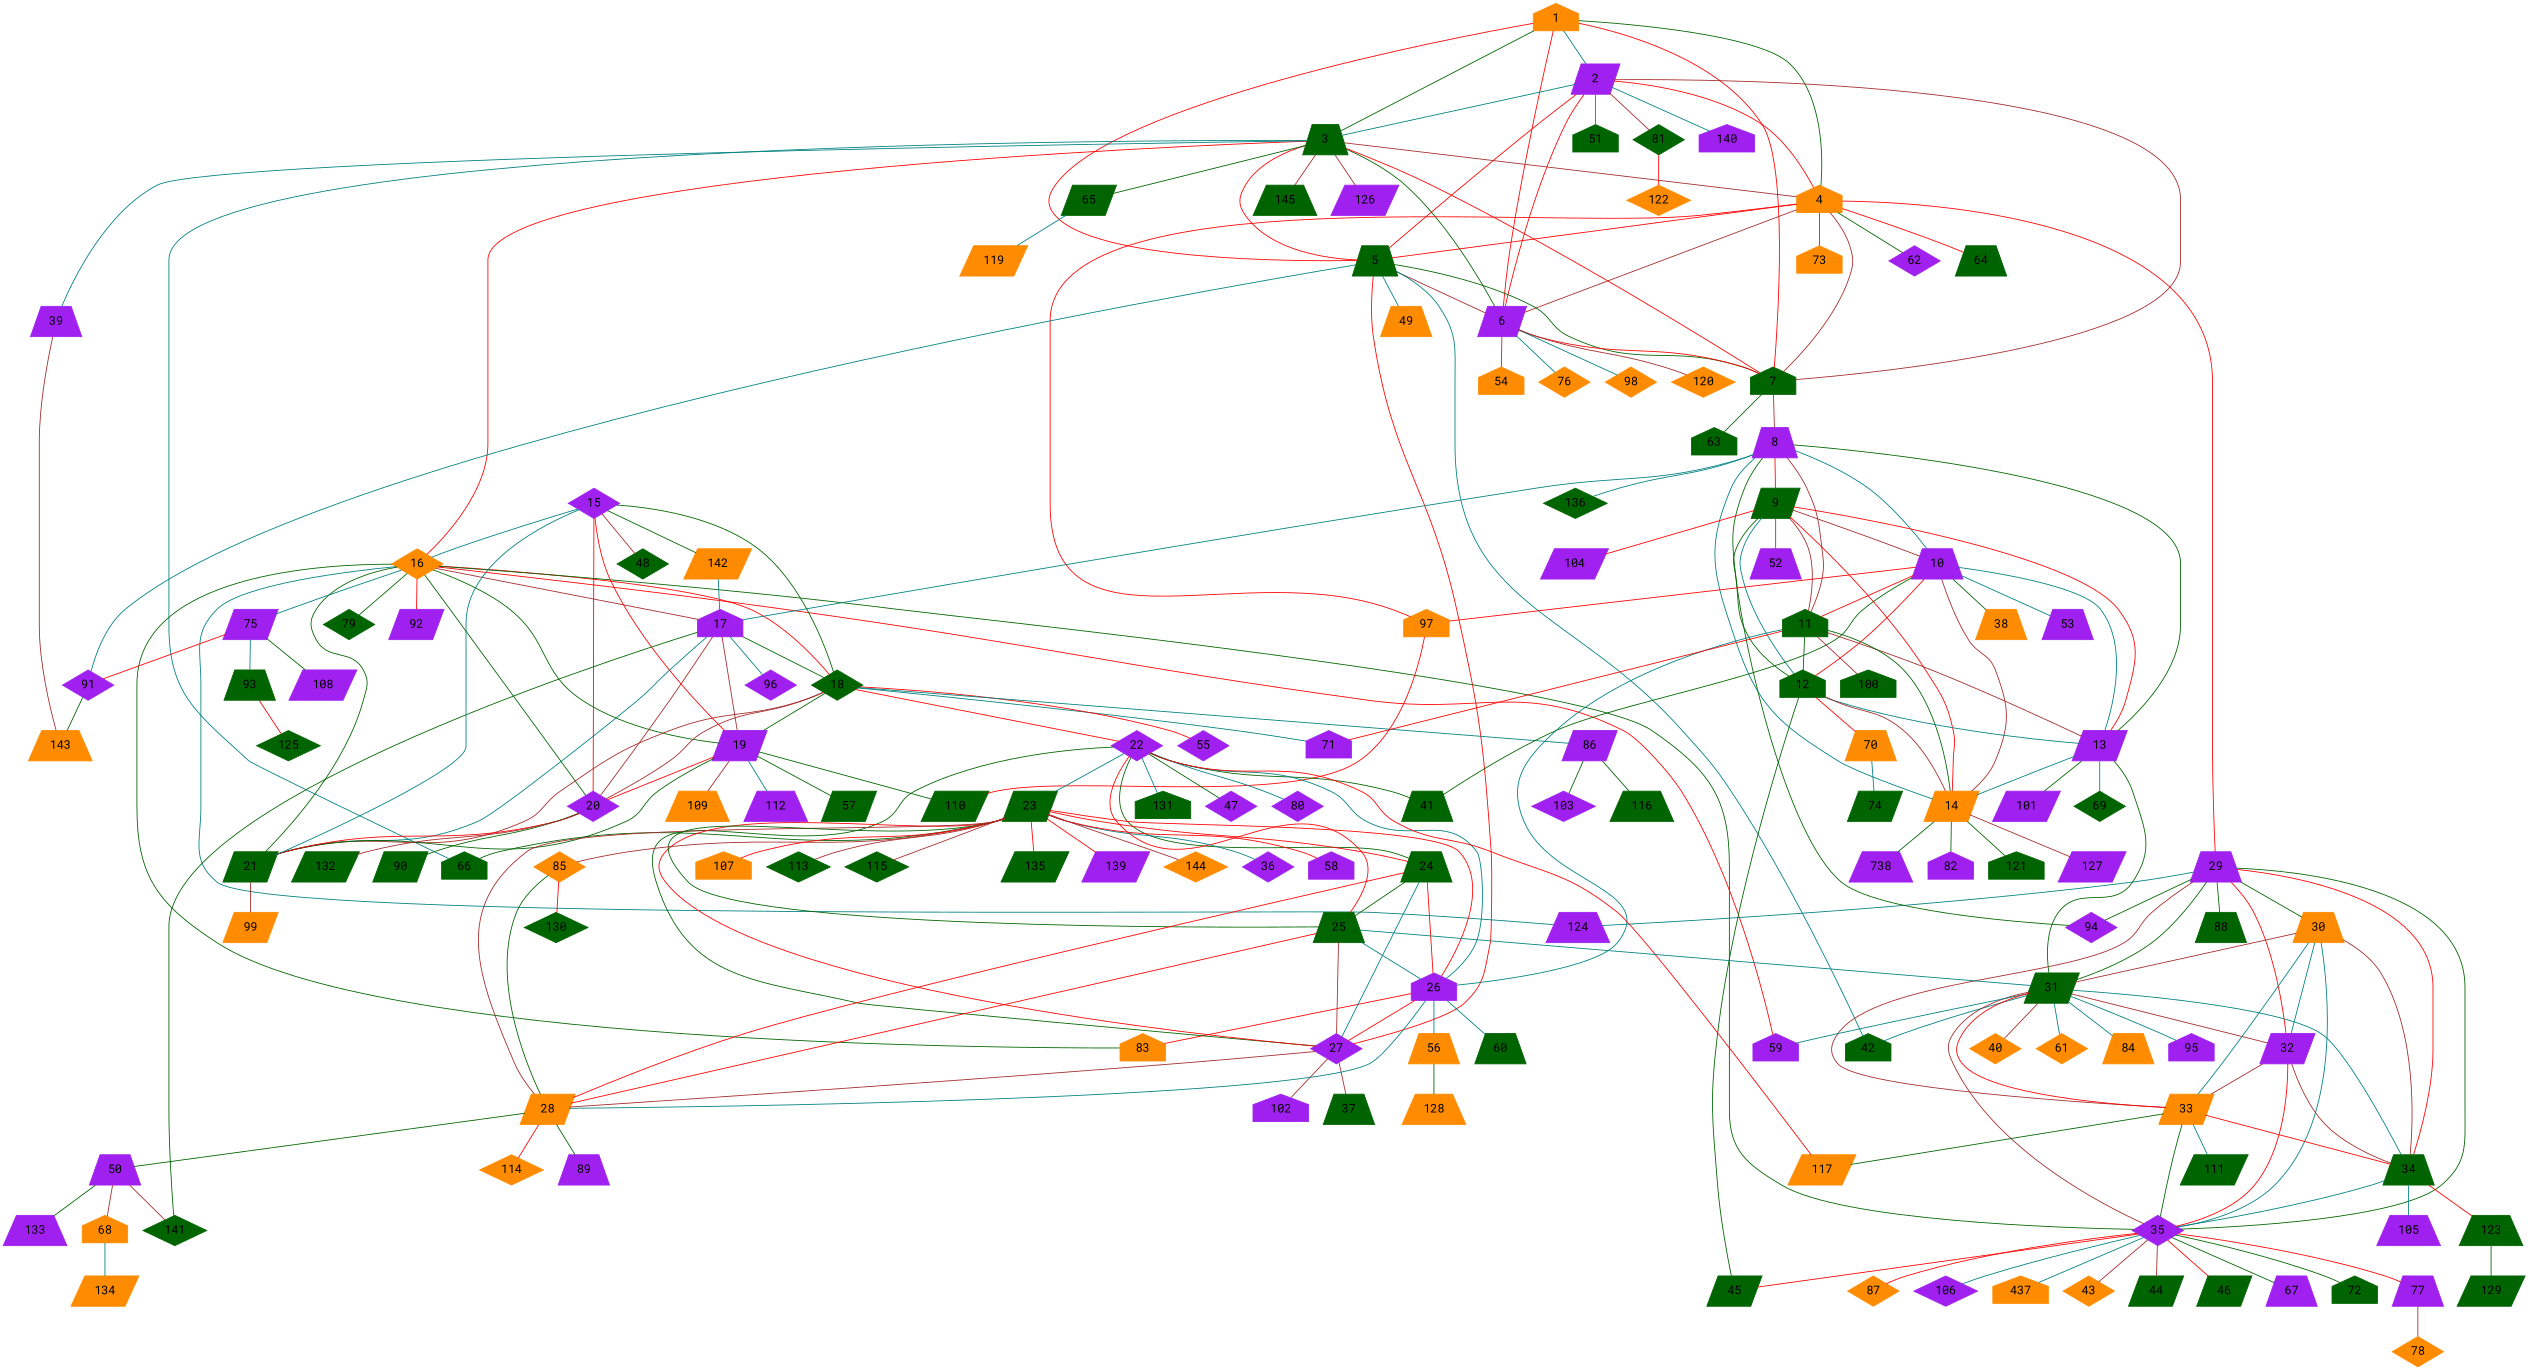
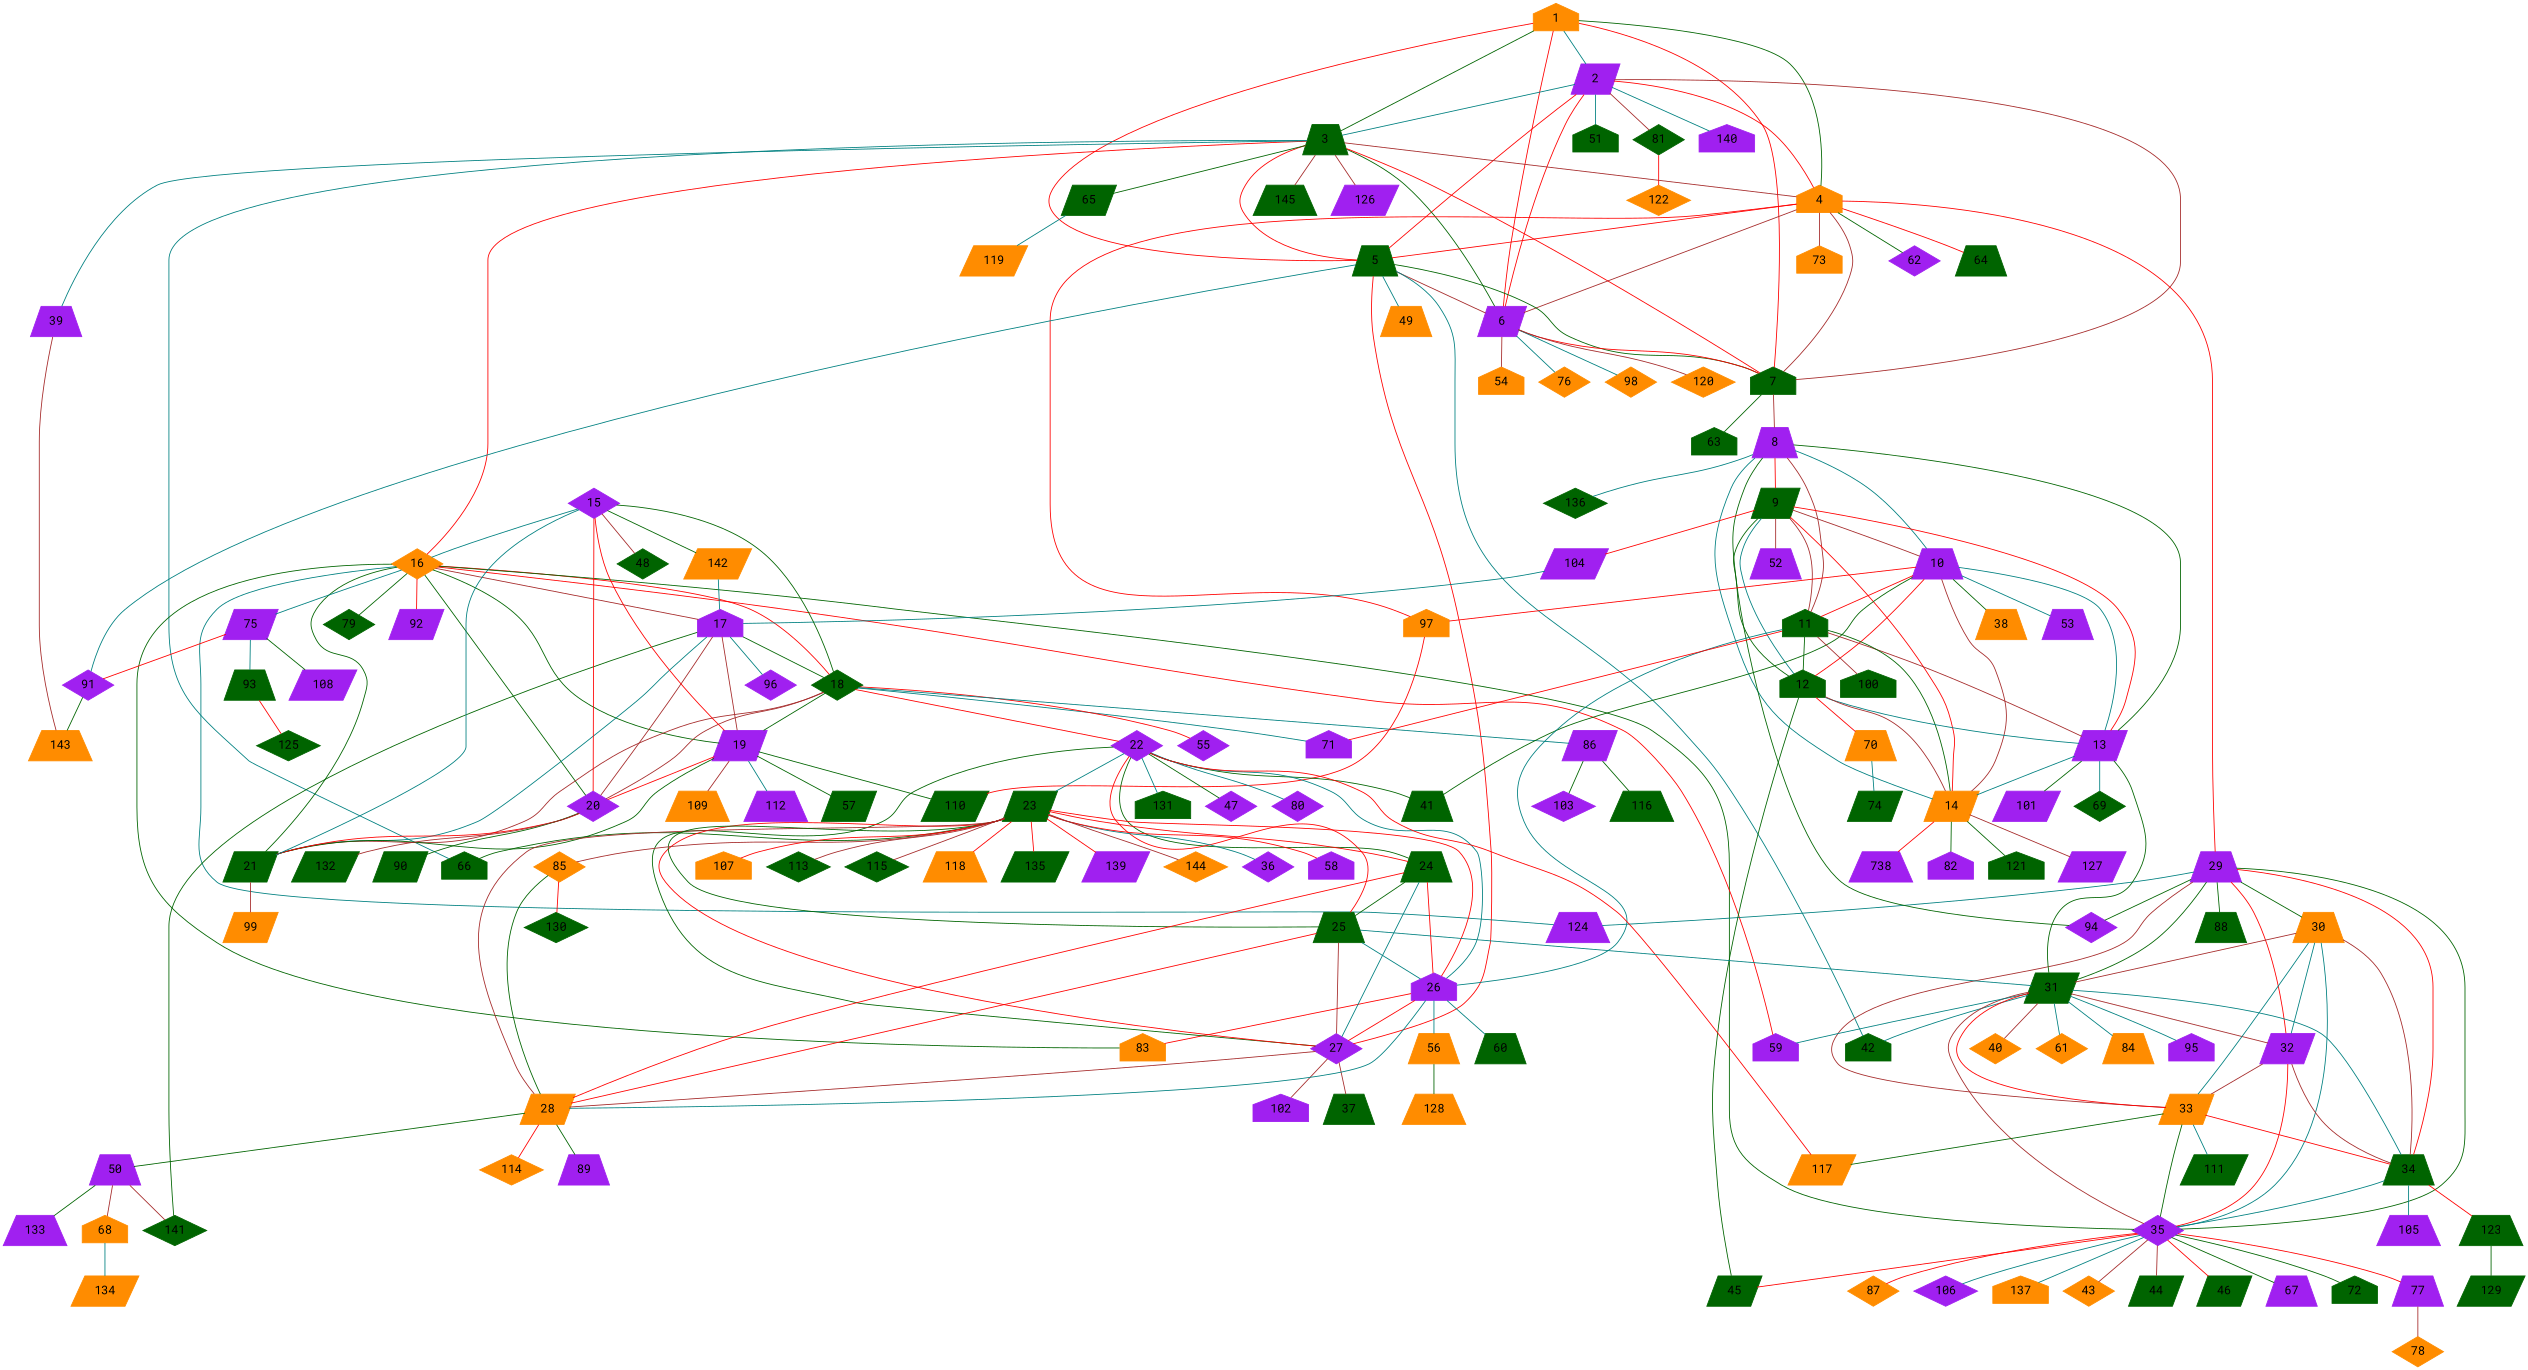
edge "8" -- "17": now "104" -- "17"
edge "14" -- "738": color darkgreen -> red
node "118": added
node "437": label "437" -> "137"
